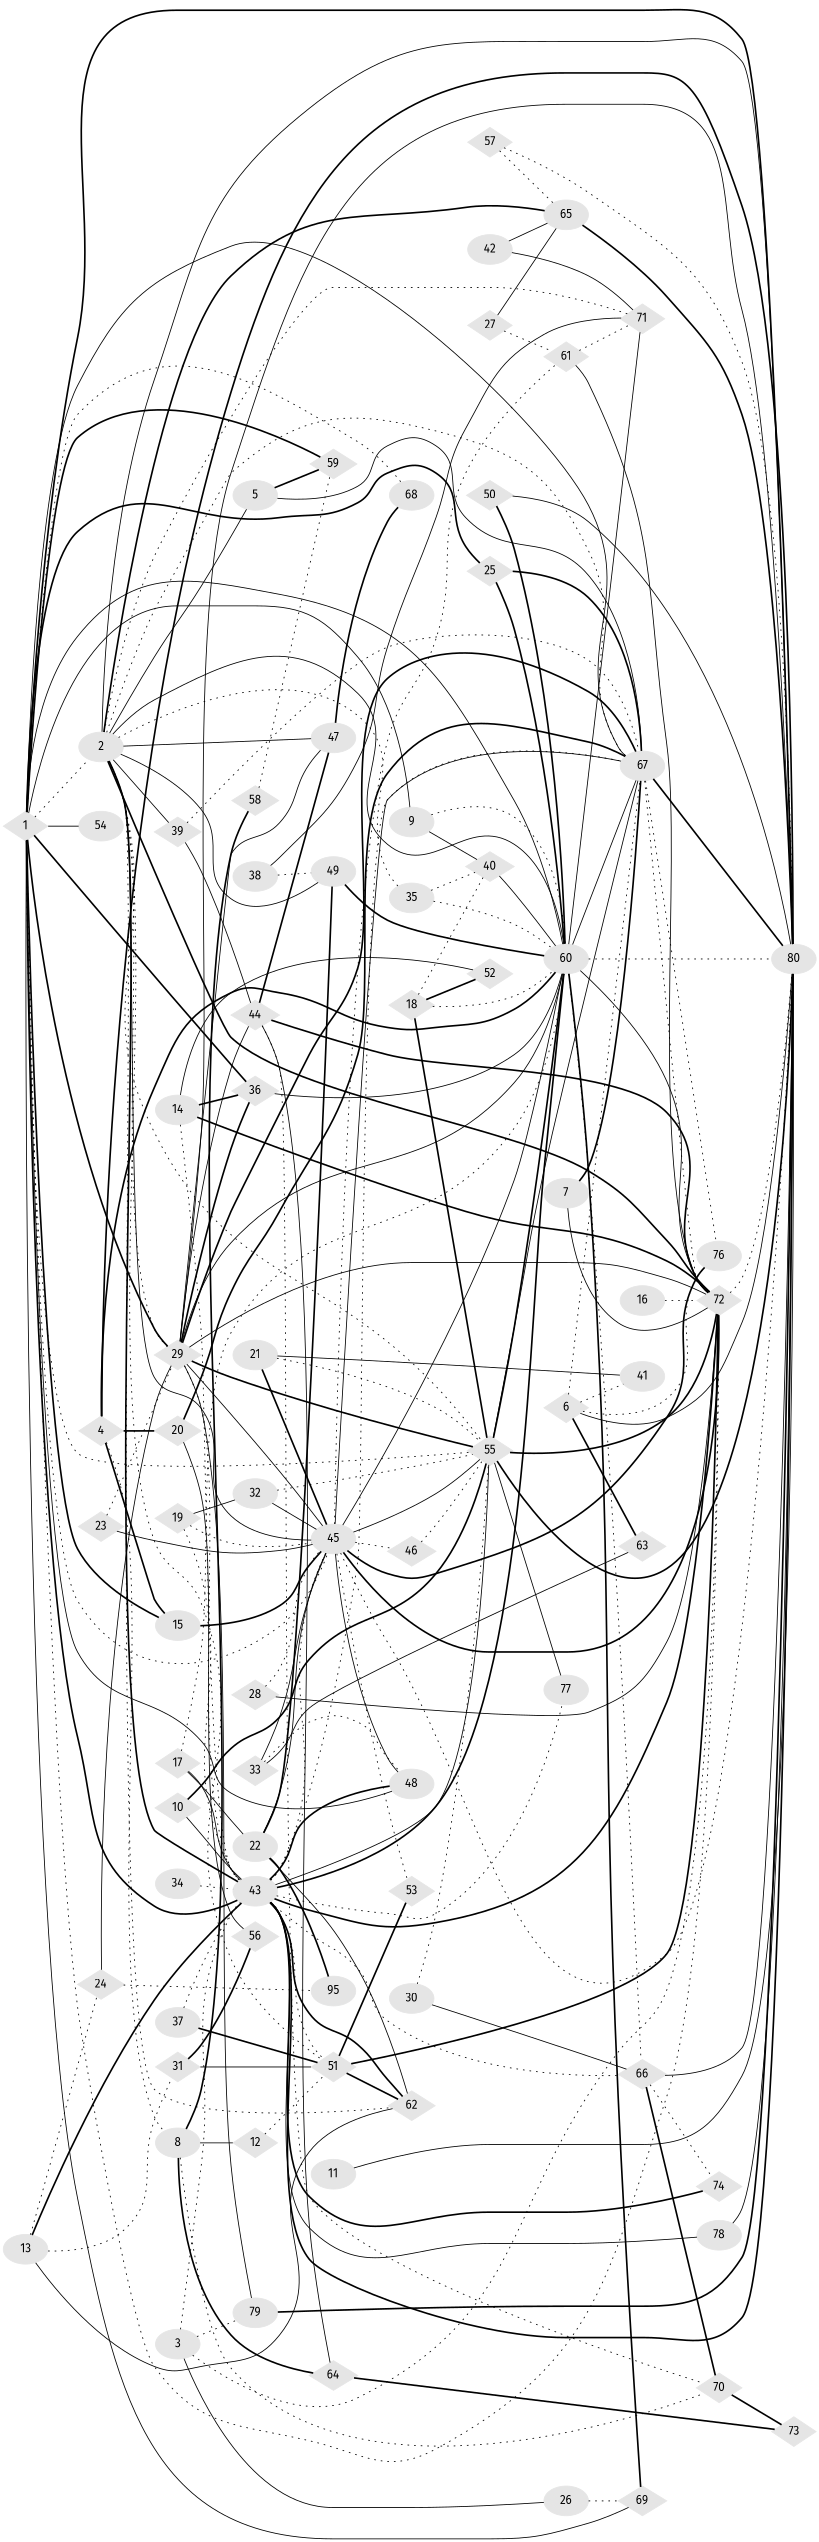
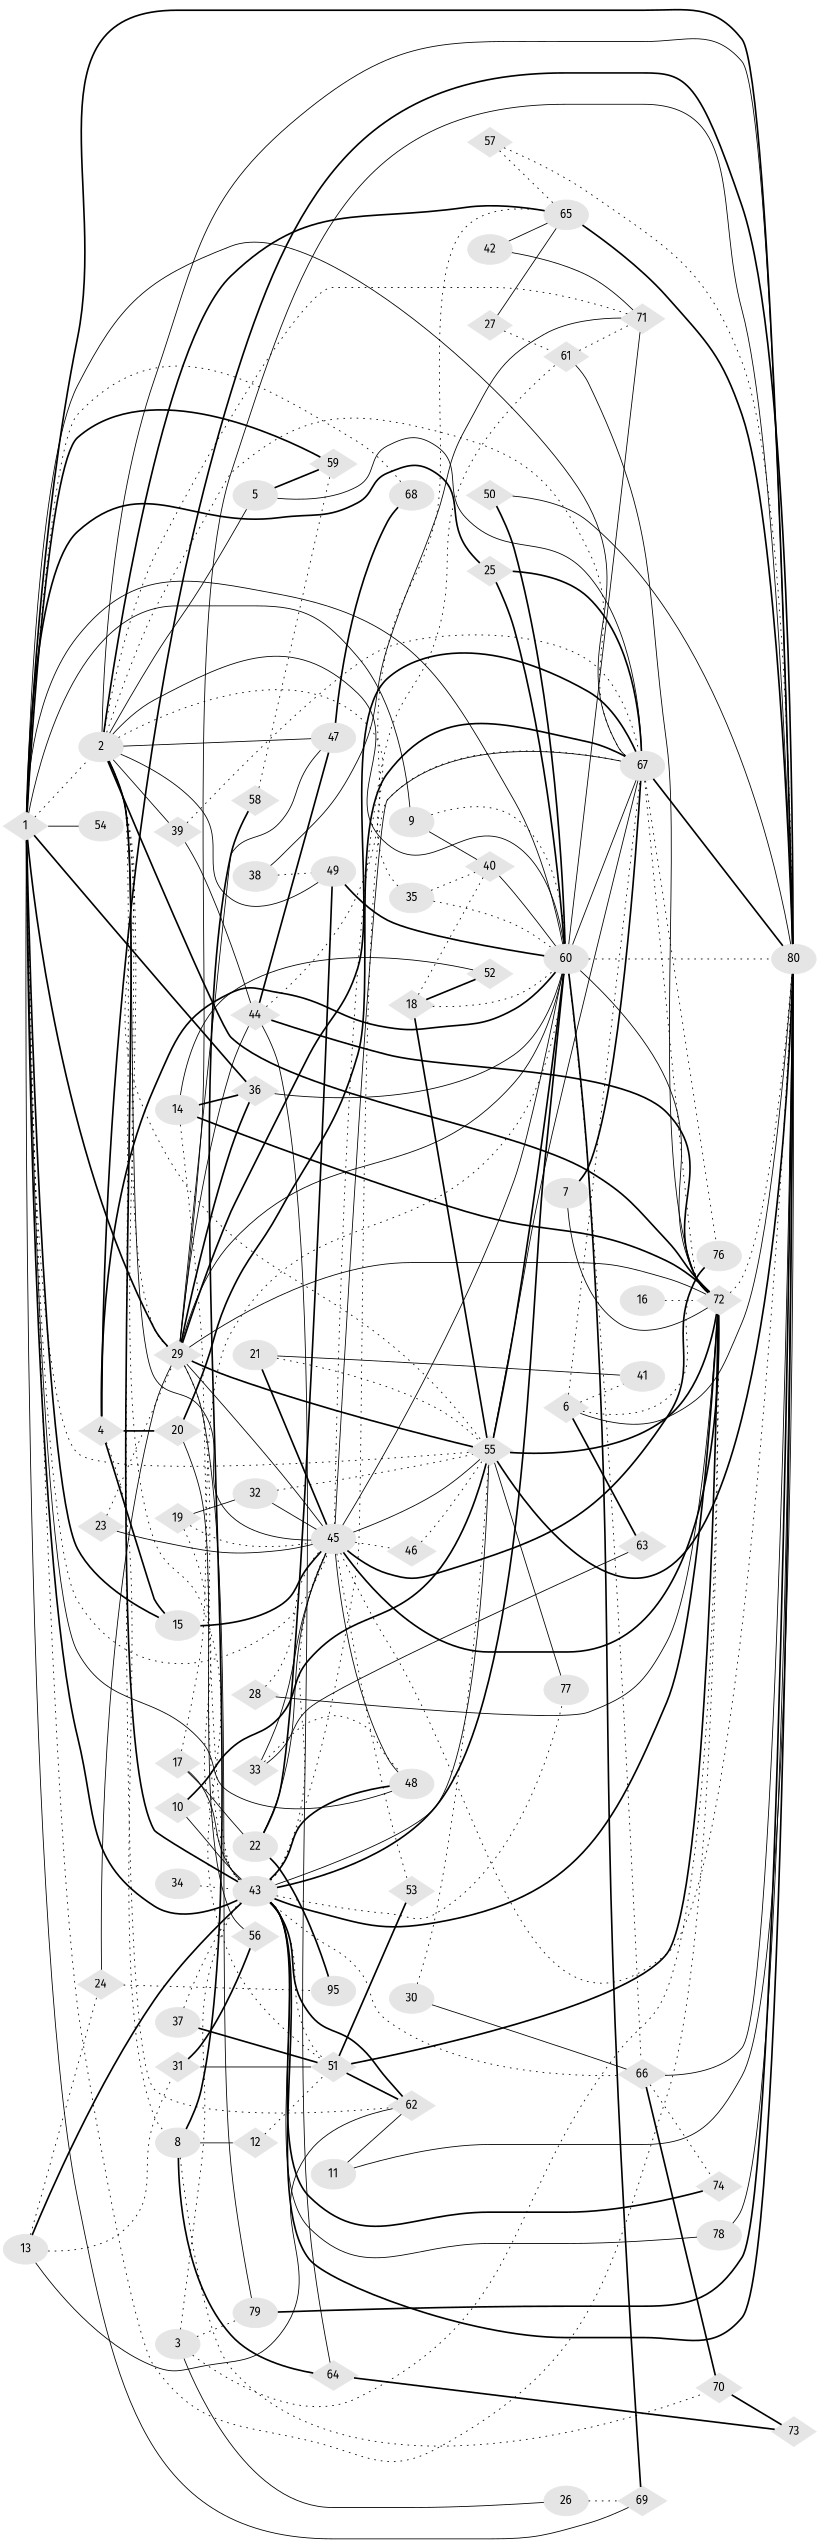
edge "44" -- "70": now "44" -- "65"
edge "22" -- "62": now "11" -- "62"
